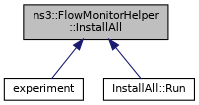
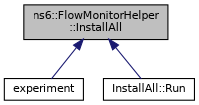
node "ns3::FlowMonitorHelper ::InstallAll": label "ns3::FlowMonitorHelper ::InstallAll" -> "ns6::FlowMonitorHelper ::InstallAll"
